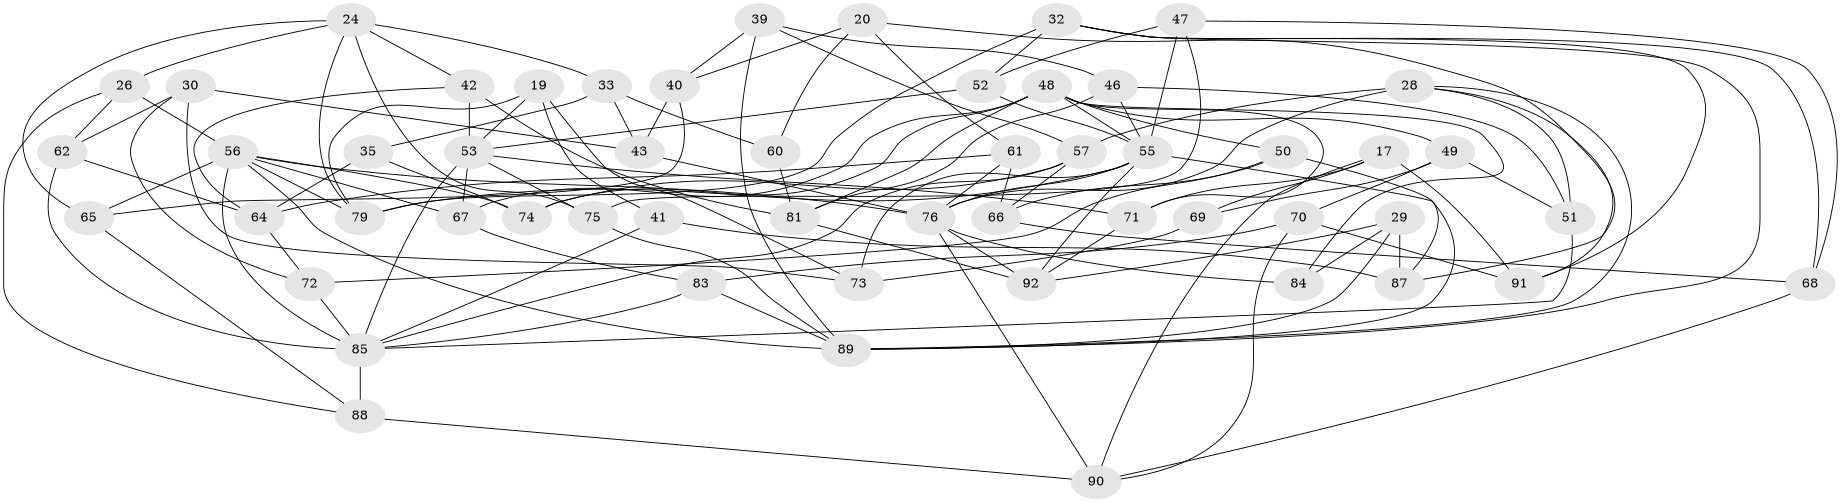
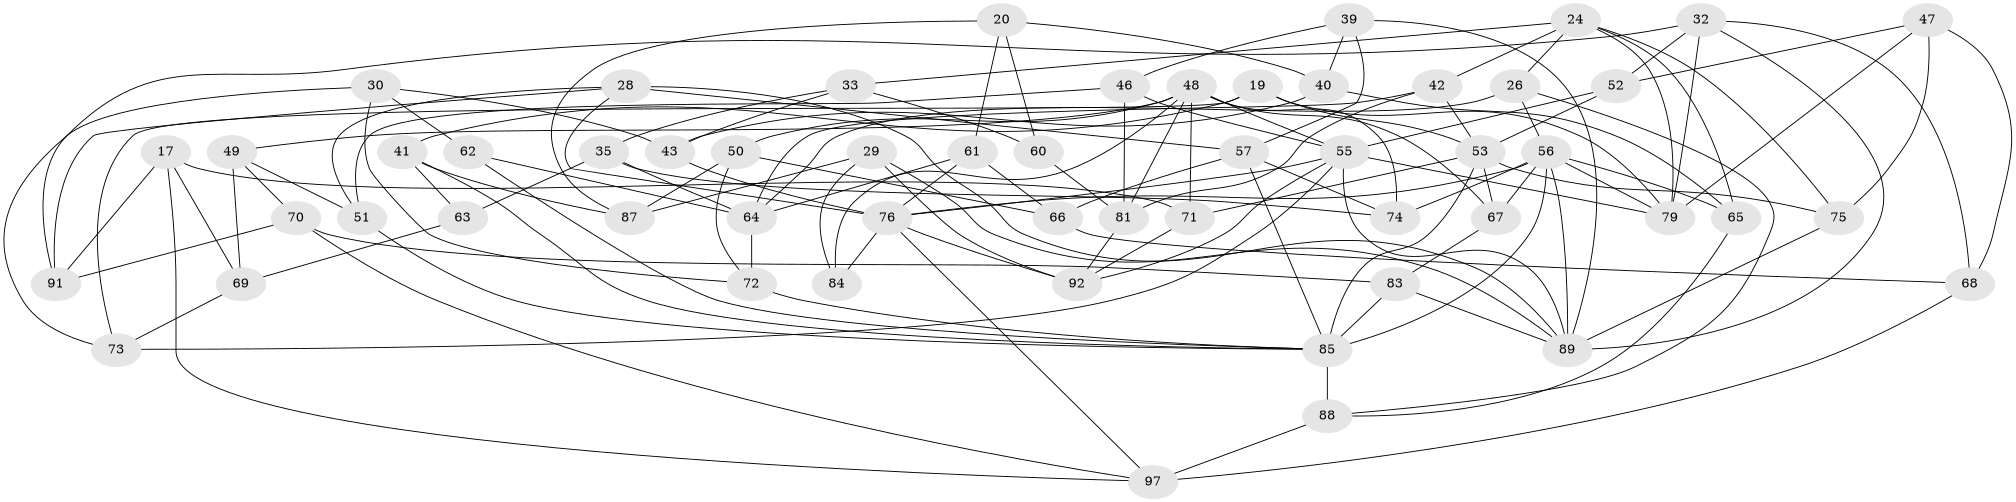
edge "47" -- "55": now "47" -- "79"
edge "26" -- "62": now "26" -- "64"
node "63": added
node "90": label "90" -> "97"
